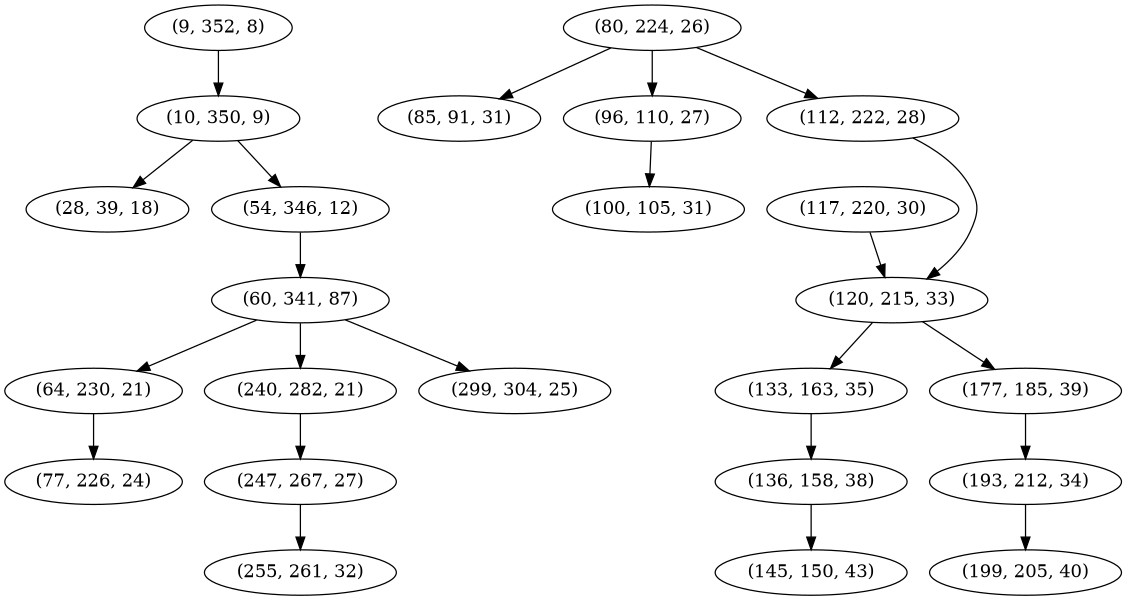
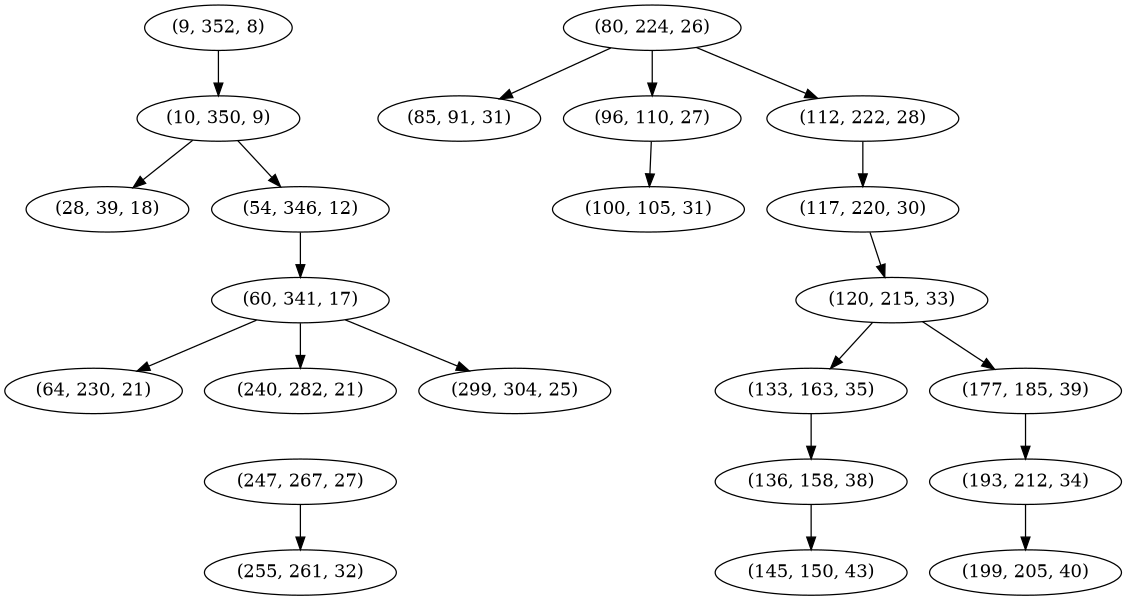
edge "(112, 222, 28)" -> "(120, 215, 33)": now "(112, 222, 28)" -> "(117, 220, 30)"
node "(60, 341, 87)": label "(60, 341, 87)" -> "(60, 341, 17)"
edge "(240, 282, 21)" -> "(247, 267, 27)": removed
node "(77, 226, 24)": removed
